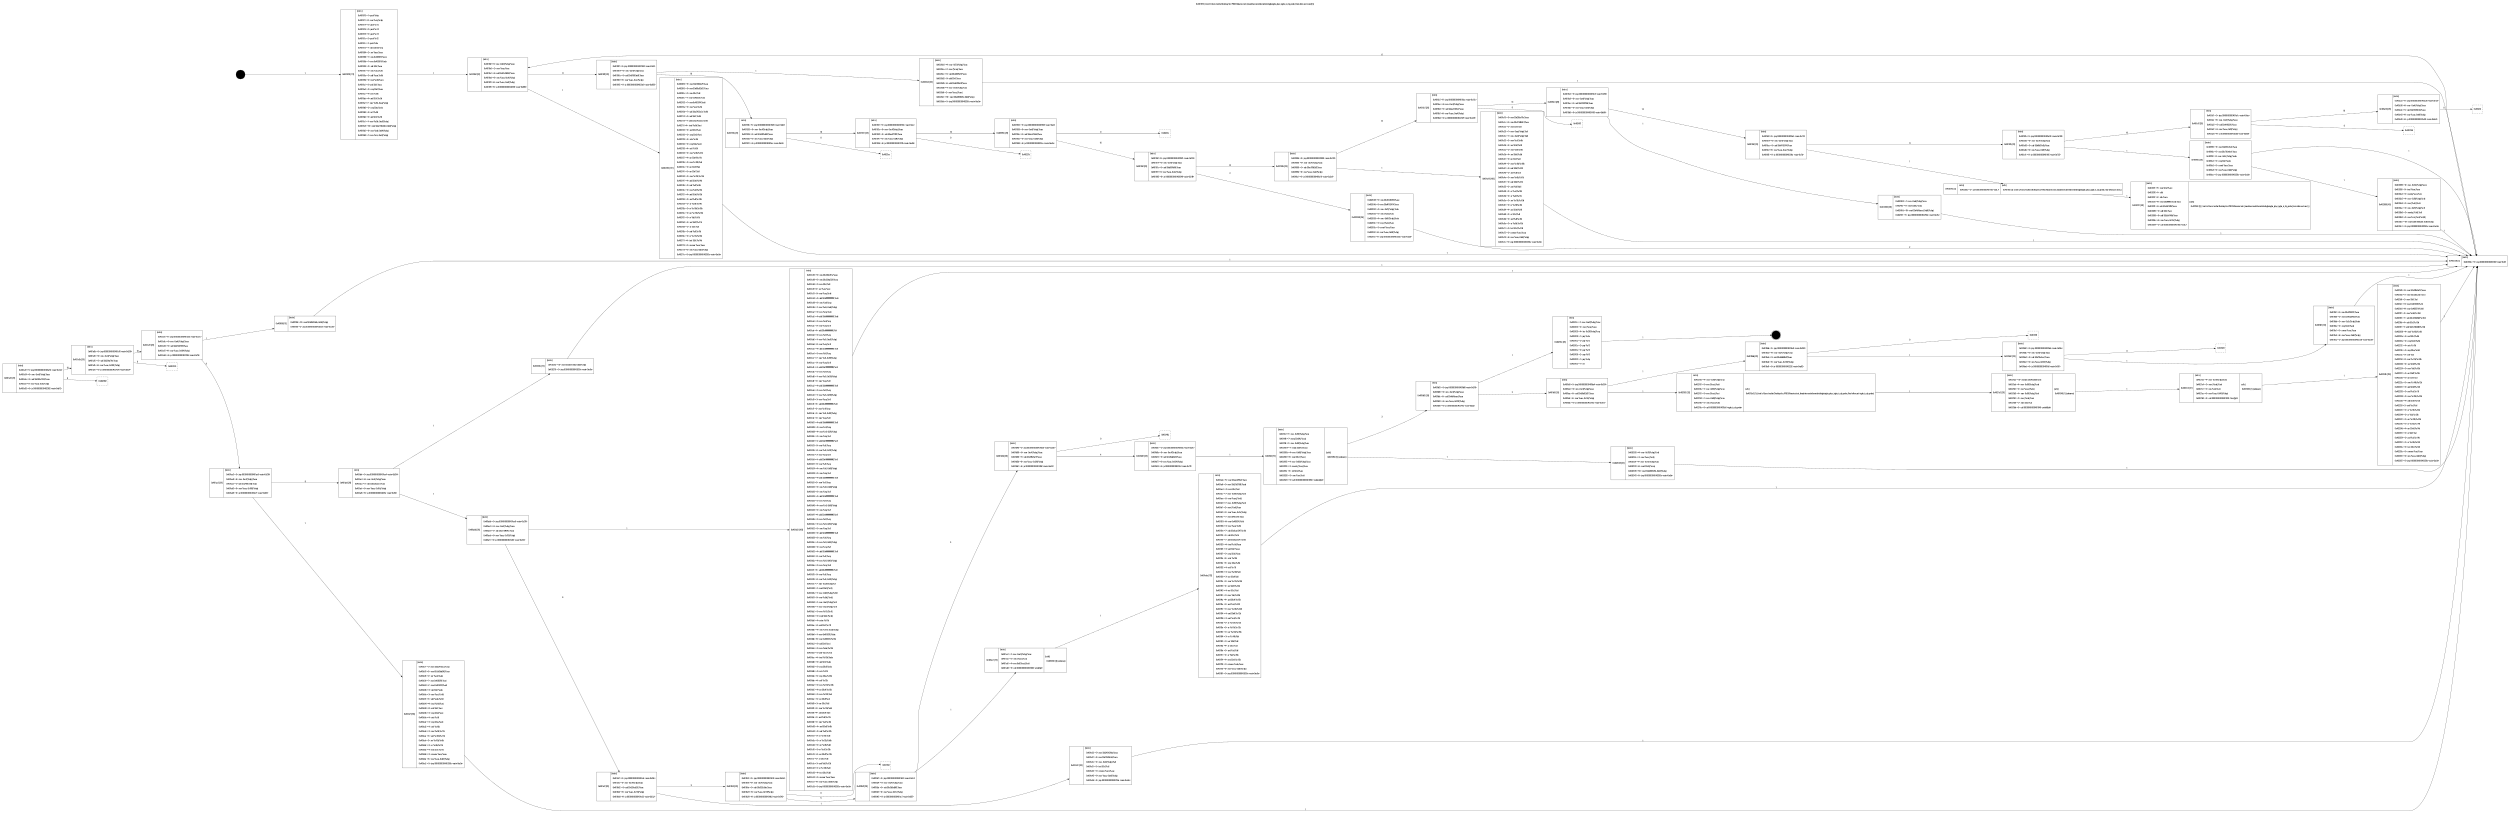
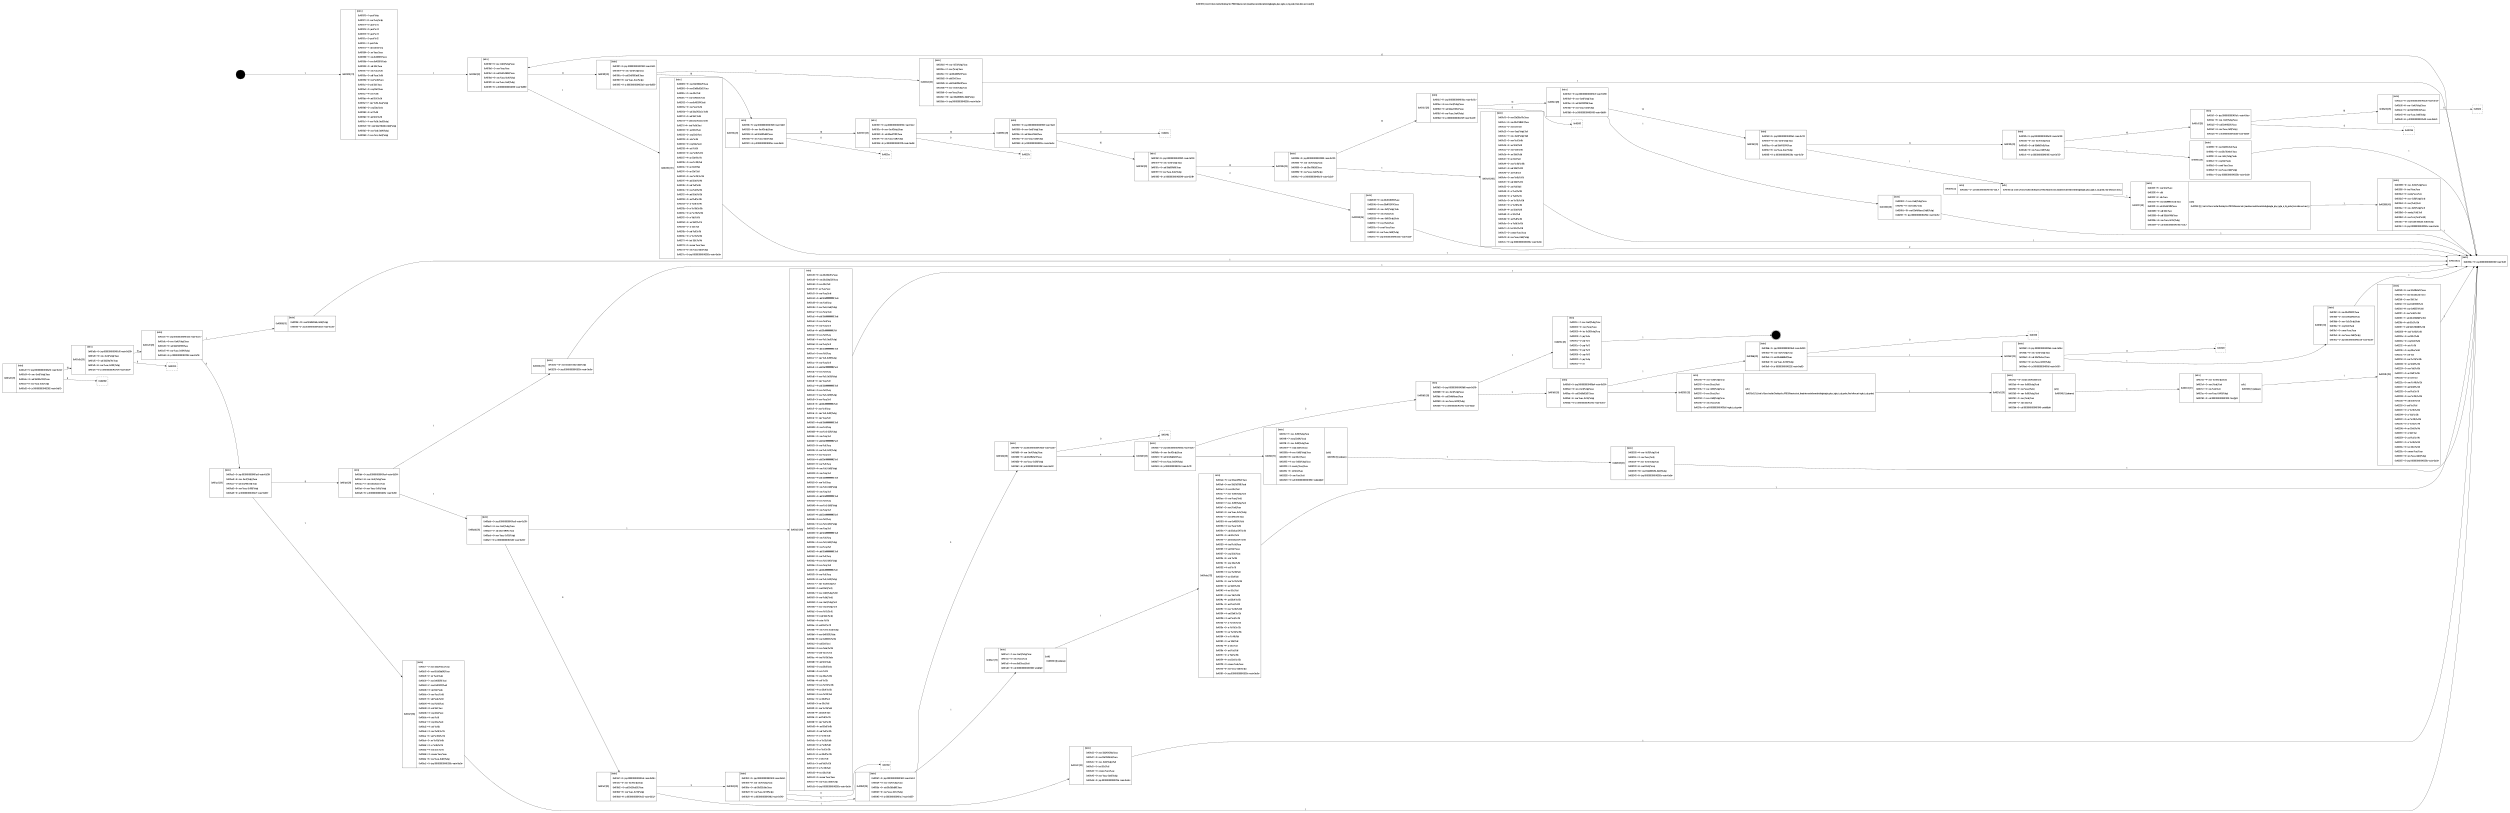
edge "0x401f95 [30]" -> "0x402099 [45]": now "0x402071 [40]" -> "0x402099 [45]"
edge "0x401fef [57]" -> "0x401b83 [28]": now "0x401b67 [28]" -> "0x401b83 [28]"
